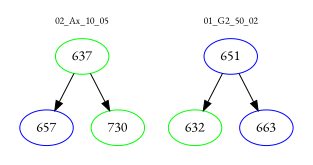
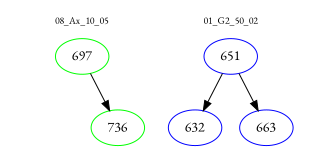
cluster "02_Ax_10_05": label "02_Ax_10_05" -> "08_Ax_10_05"
node "637": label "637" -> "697"
node "657": removed
node "730": label "730" -> "736"
node "632": color green -> blue
